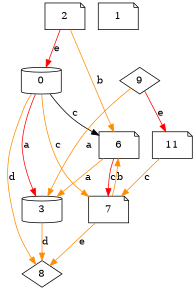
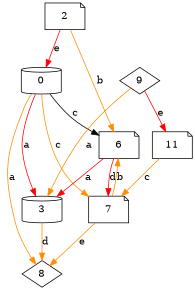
node "1": removed
edge "6" -> "3": color darkorange -> red
edge "0" -> "8": label "d" -> "a"
edge "6" -> "7": label "c" -> "d"
